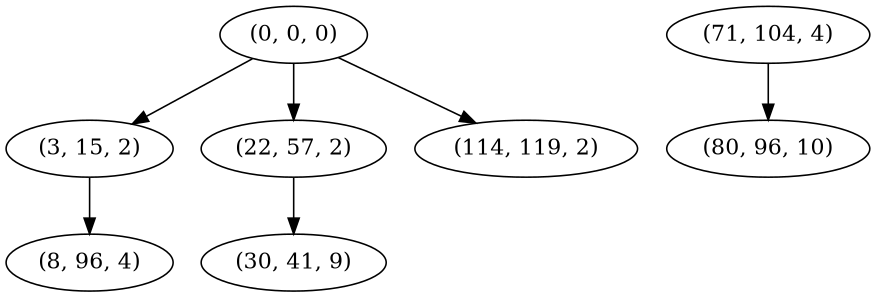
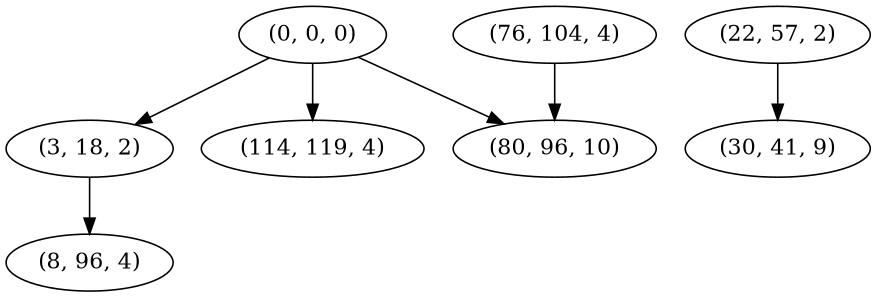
node "(71, 104, 4)": label "(71, 104, 4)" -> "(76, 104, 4)"
edge "(0, 0, 0)" -> "(22, 57, 2)": now "(0, 0, 0)" -> "(80, 96, 10)"
node "(3, 15, 2)": label "(3, 15, 2)" -> "(3, 18, 2)"
node "(114, 119, 2)": label "(114, 119, 2)" -> "(114, 119, 4)"
